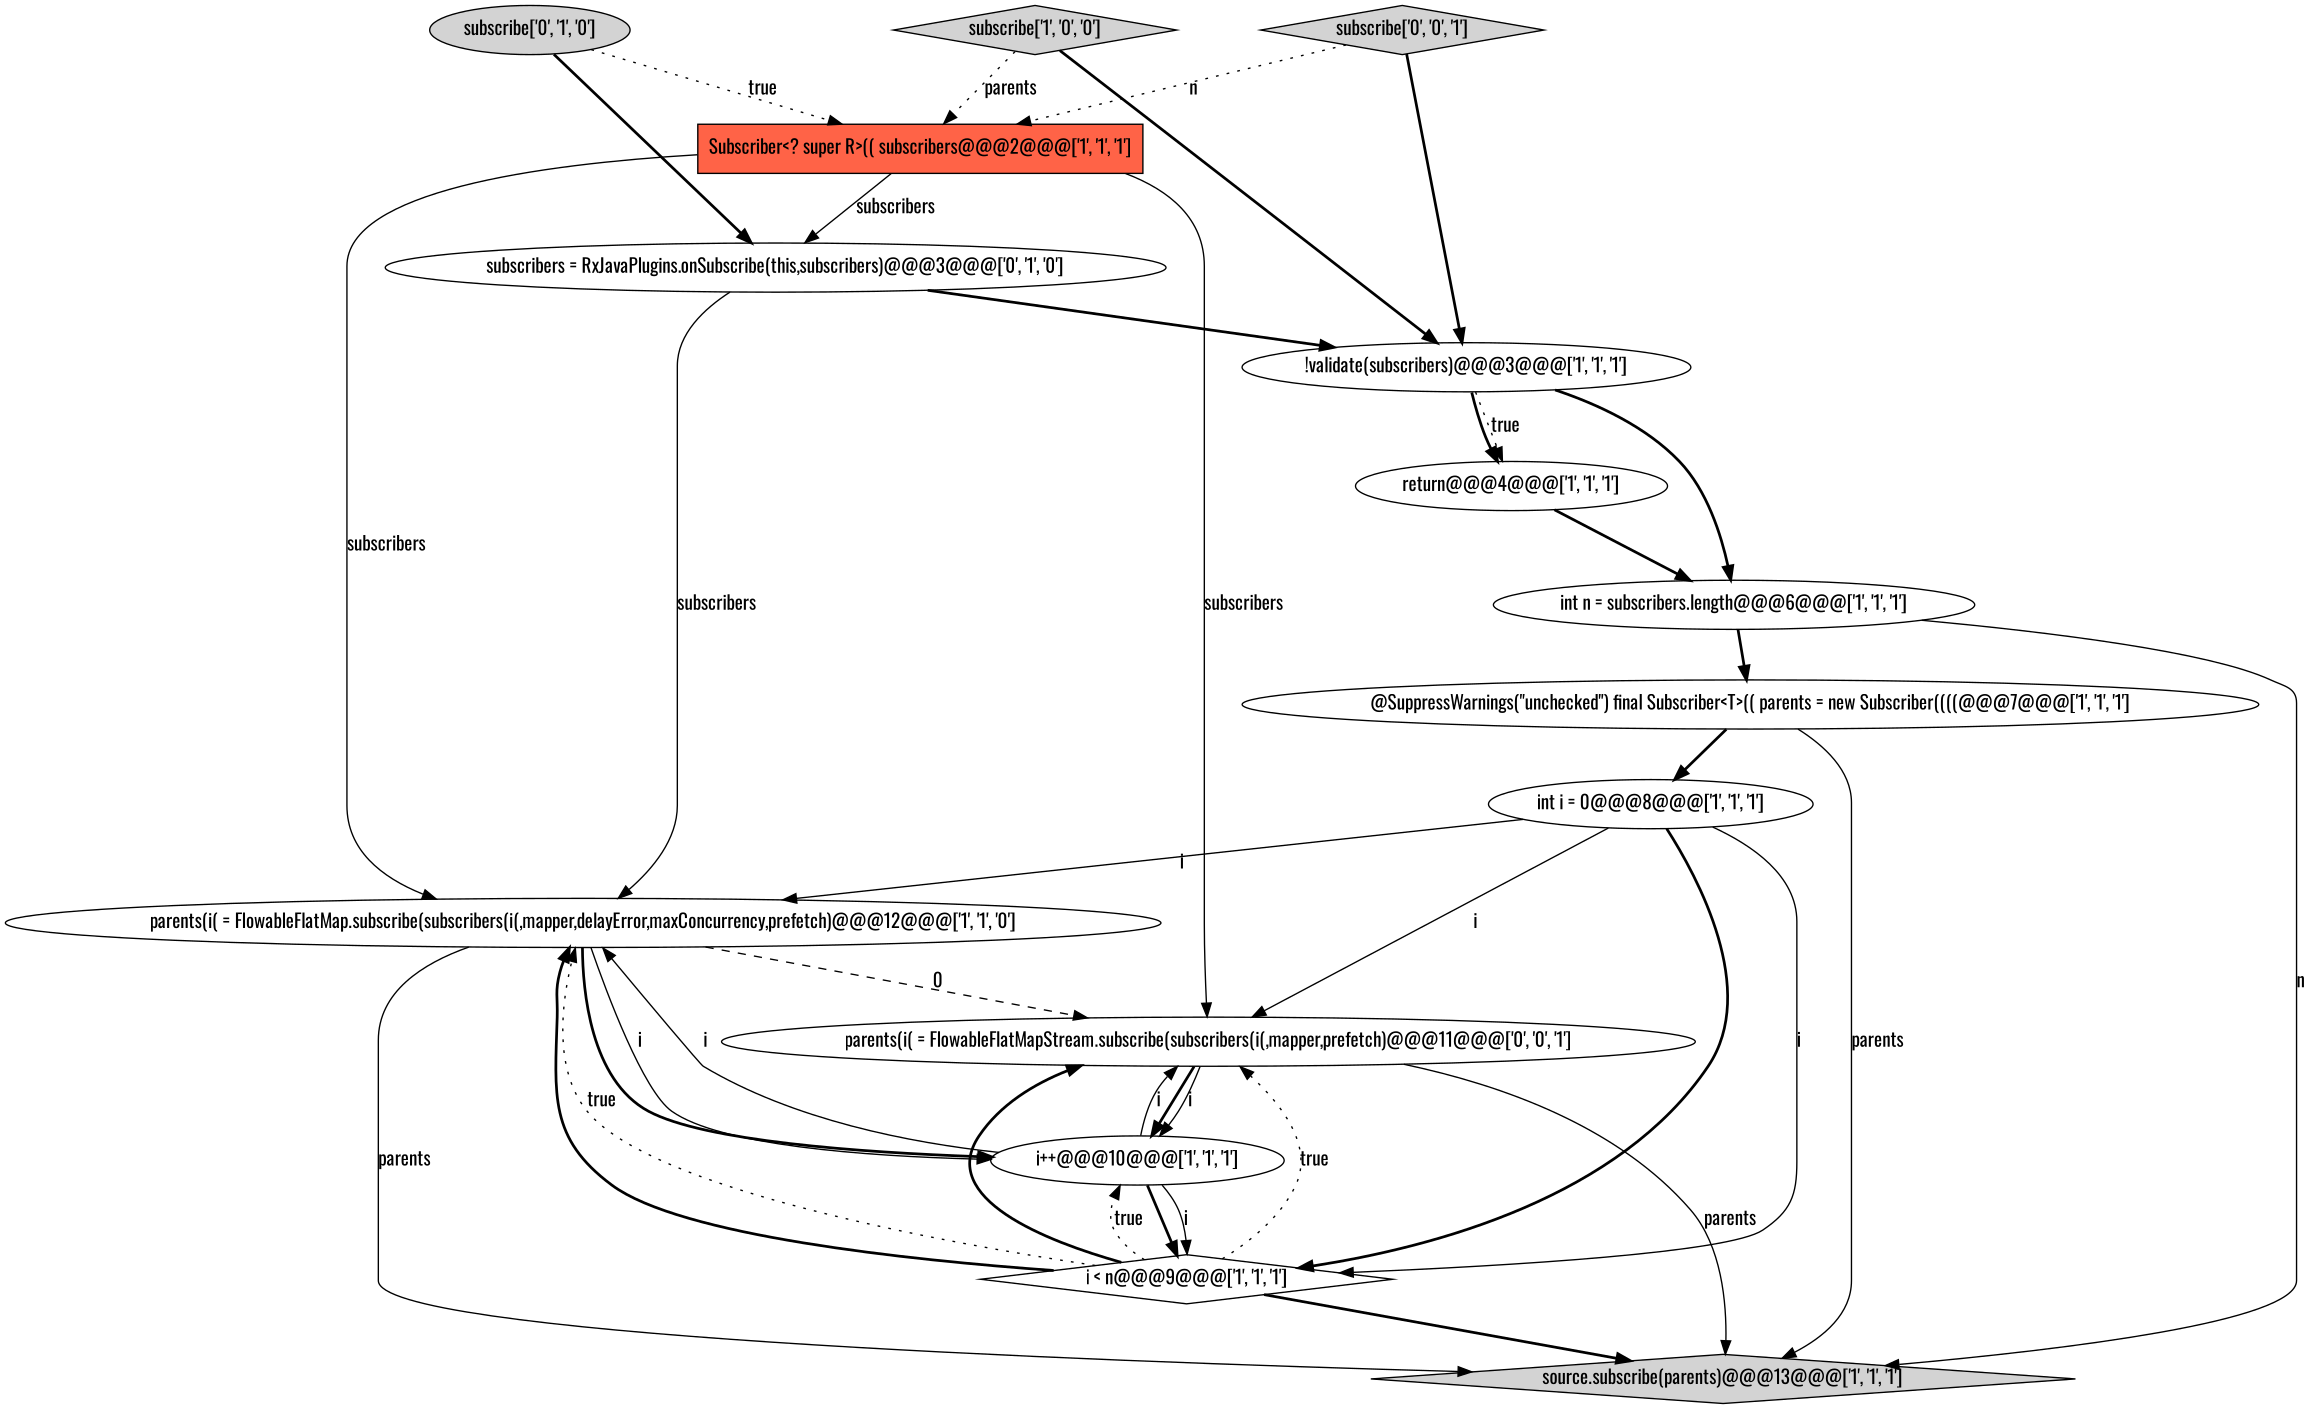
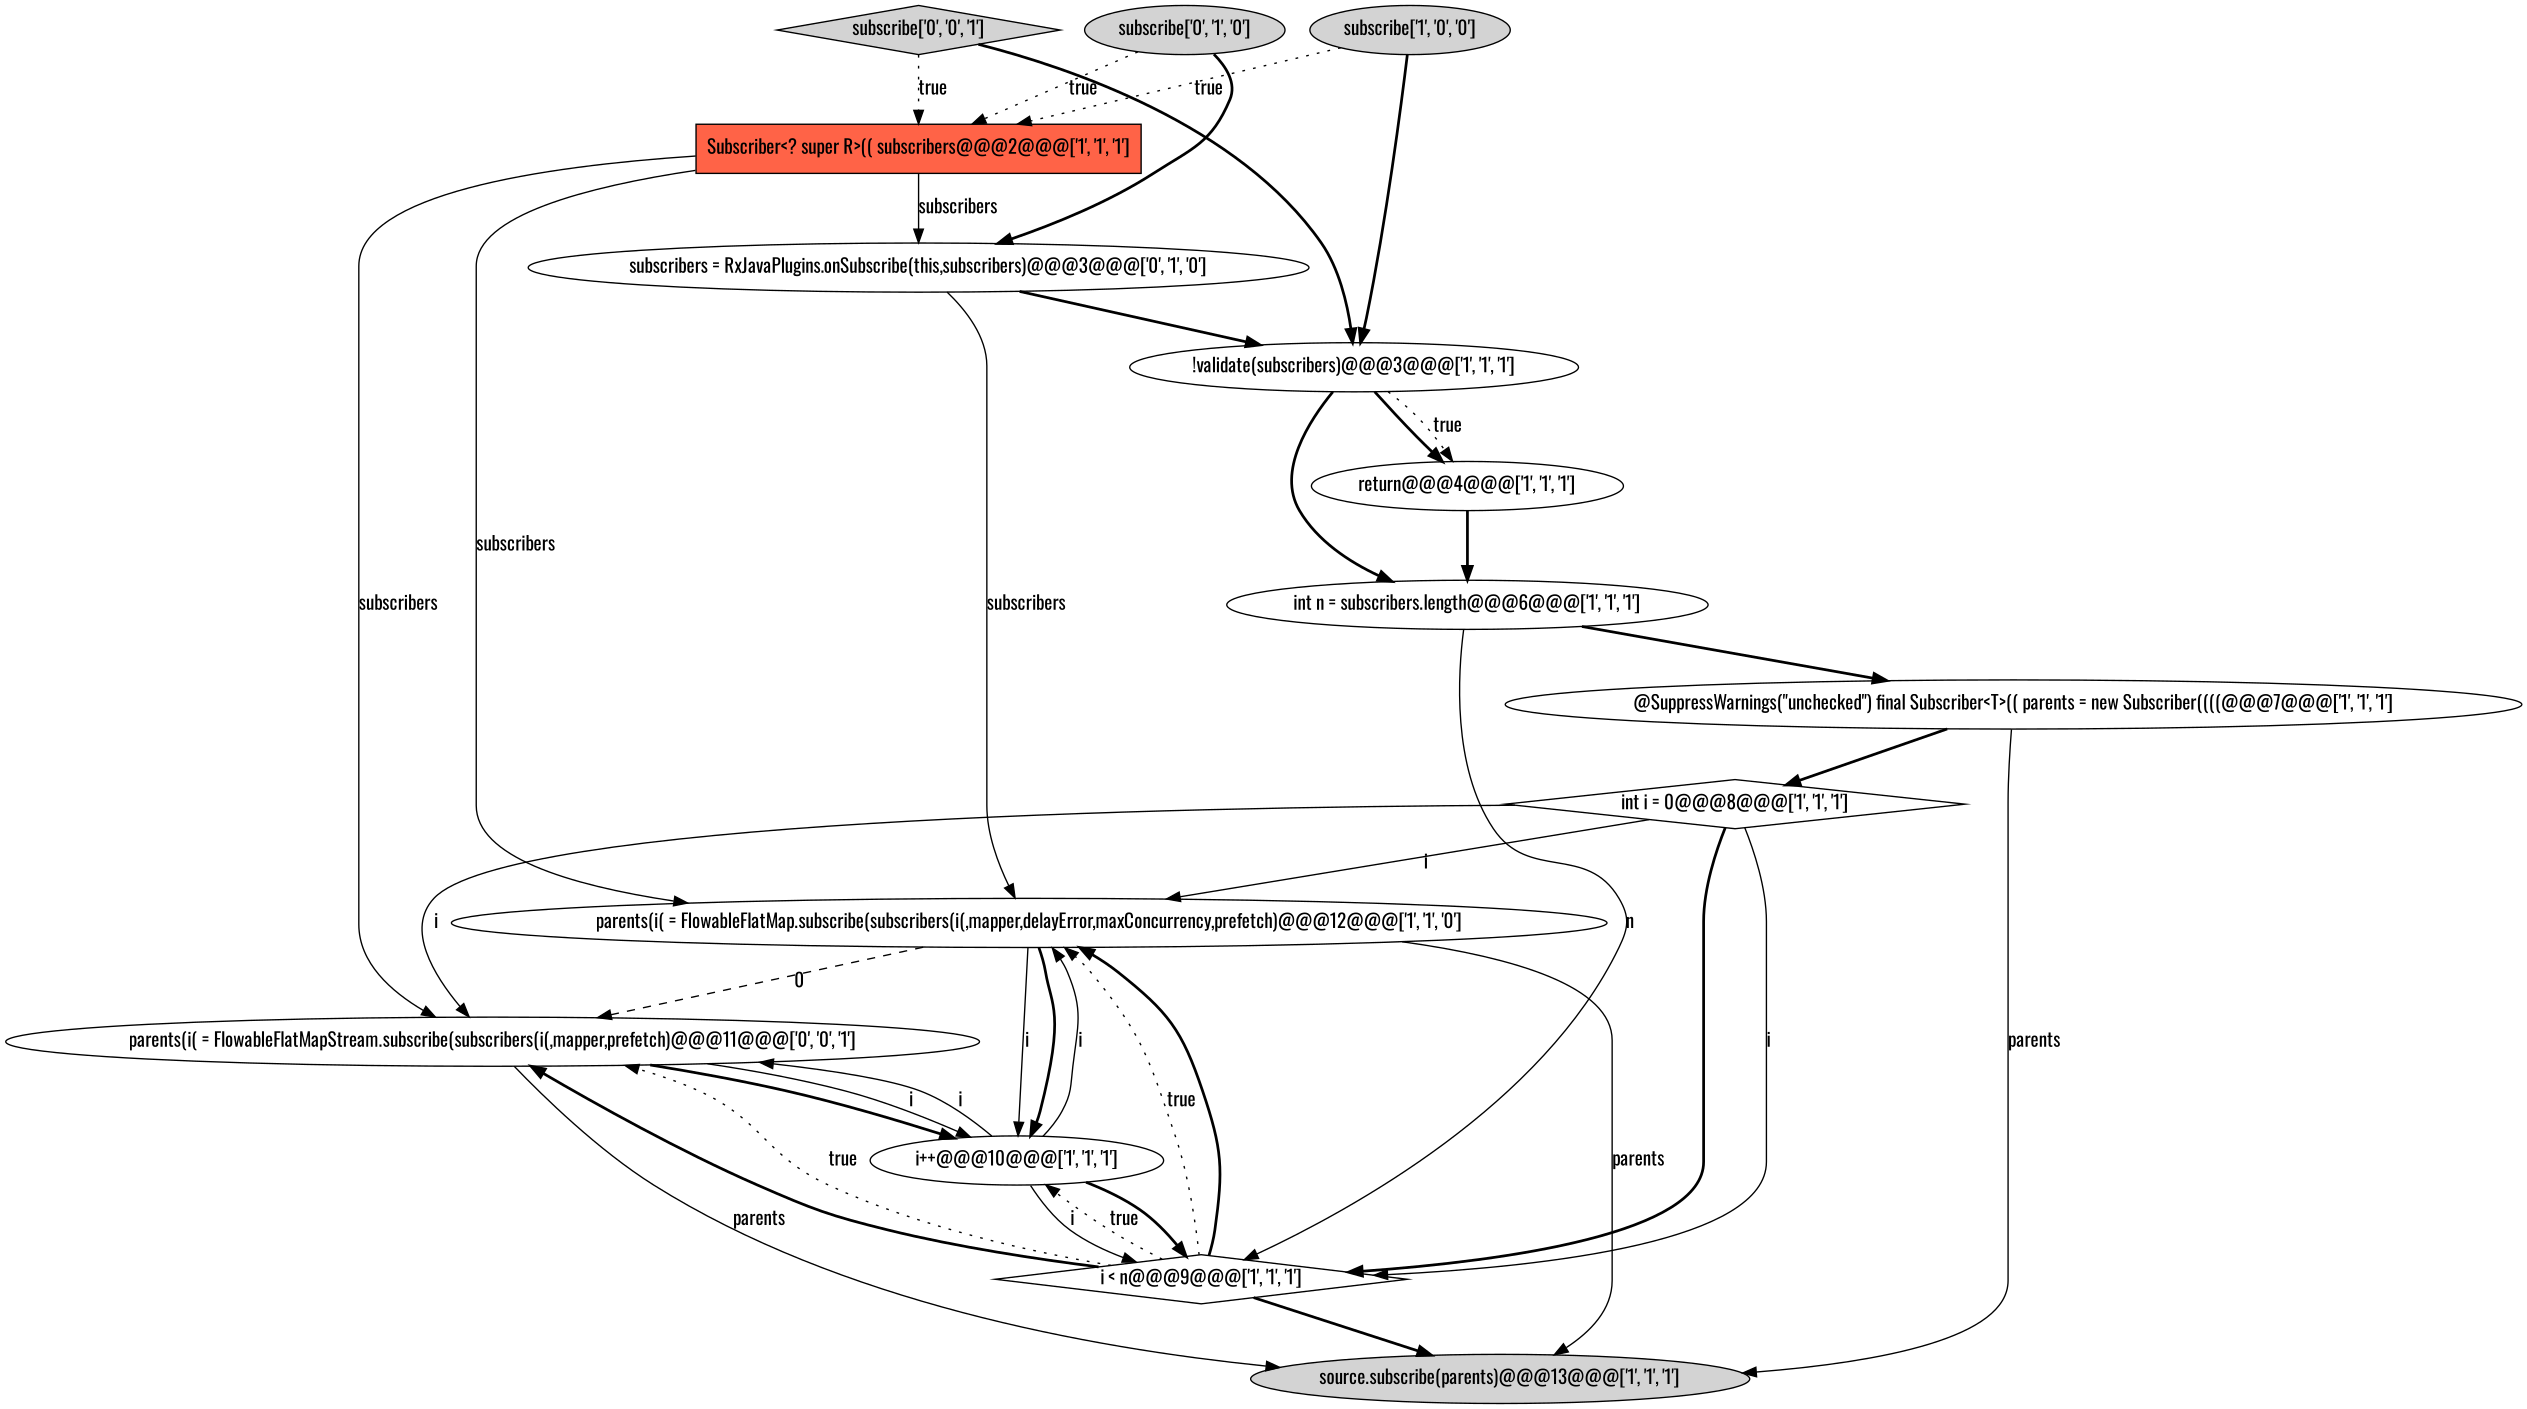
node "subscribe['1', '0', '0']": shape diamond -> ellipse
edge "subscribe['1', '0', '0']" -> "Subscriber<? super R>(( subscribers@@@2@@@['1', '1', '1']": label "parents" -> "true"
edge "subscribe['0', '0', '1']" -> "Subscriber<? super R>(( subscribers@@@2@@@['1', '1', '1']": label "n" -> "true"
node "int i = 0@@@8@@@['1', '1', '1']": shape ellipse -> diamond
edge "int n = subscribers.length@@@6@@@['1', '1', '1']" -> "source.subscribe(parents)@@@13@@@['1', '1', '1']": now "int n = subscribers.length@@@6@@@['1', '1', '1']" -> "i < n@@@9@@@['1', '1', '1']"
node "source.subscribe(parents)@@@13@@@['1', '1', '1']": shape diamond -> ellipse
